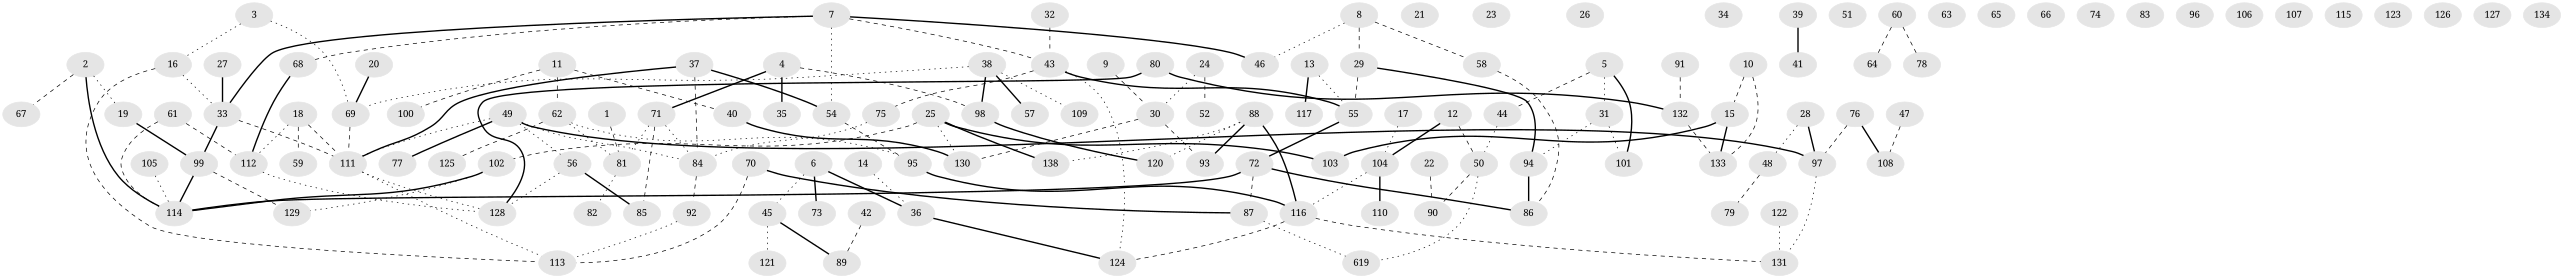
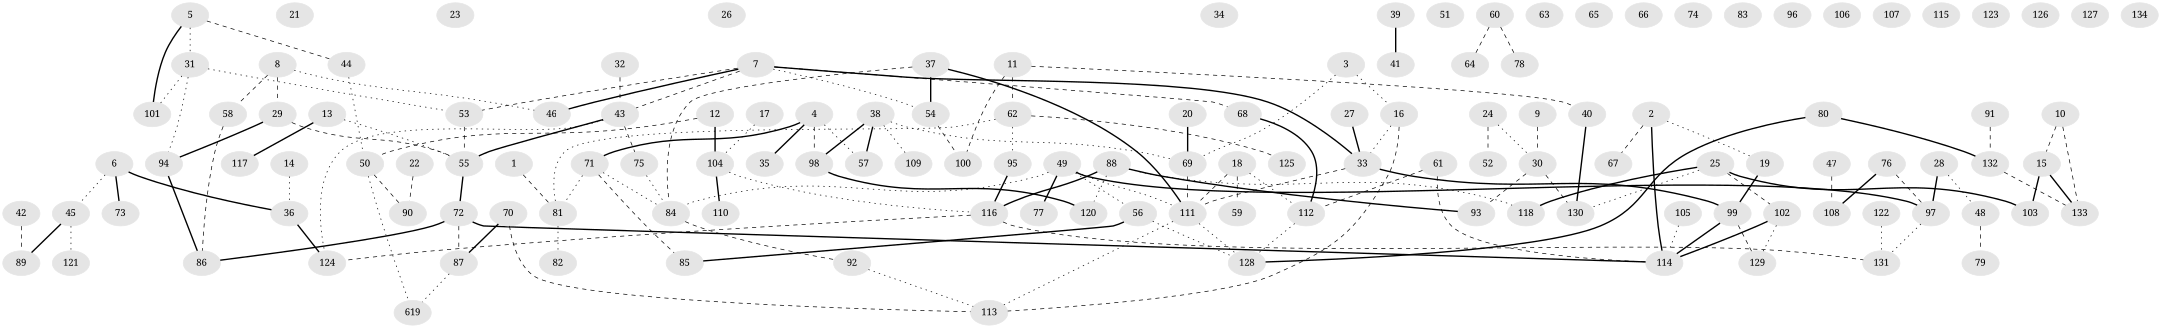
node "53": added
edge "54" -- "95": now "54" -- "100"
edge "4" -- "57": added
node "138": label "138" -> "118"
